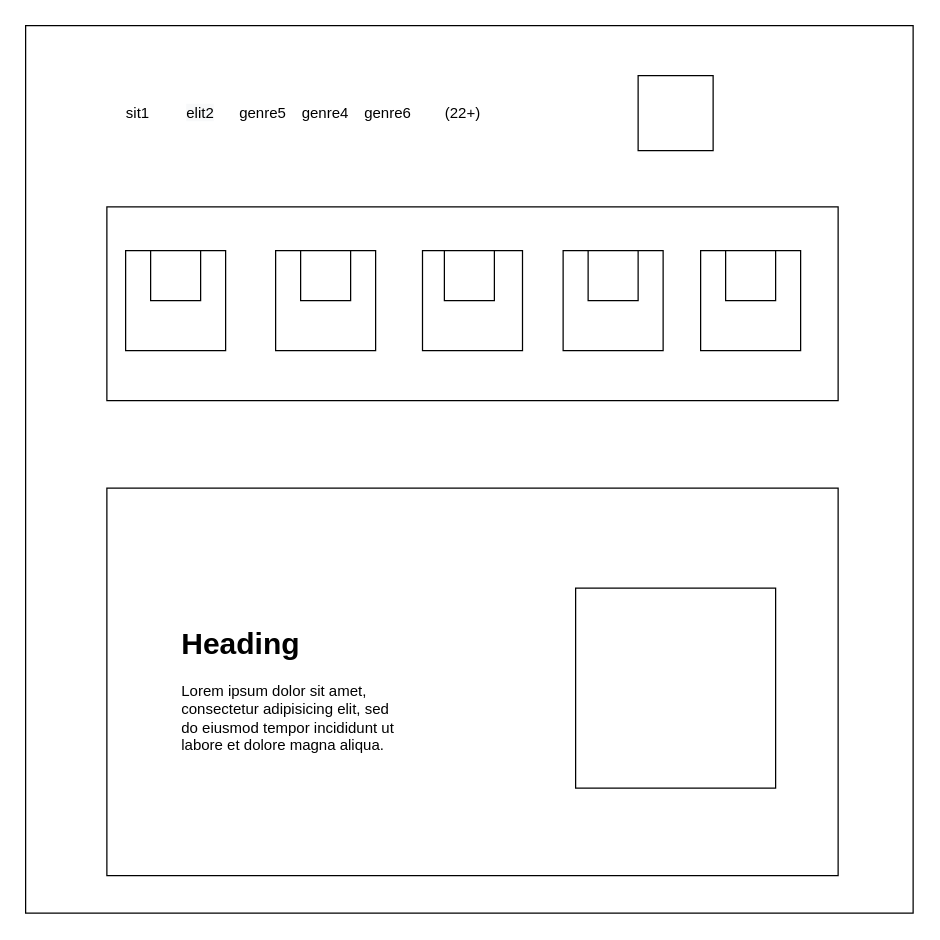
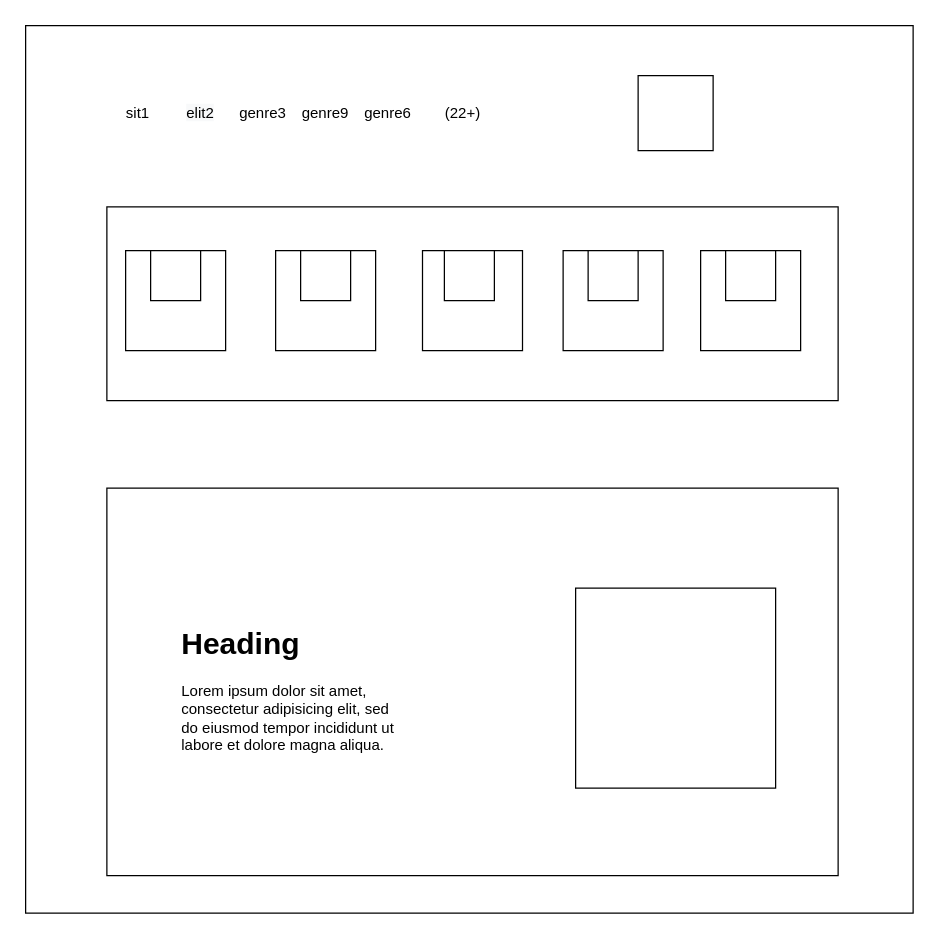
node "genre5": label "genre5" -> "genre3"
node "genre4": label "genre4" -> "genre9"
